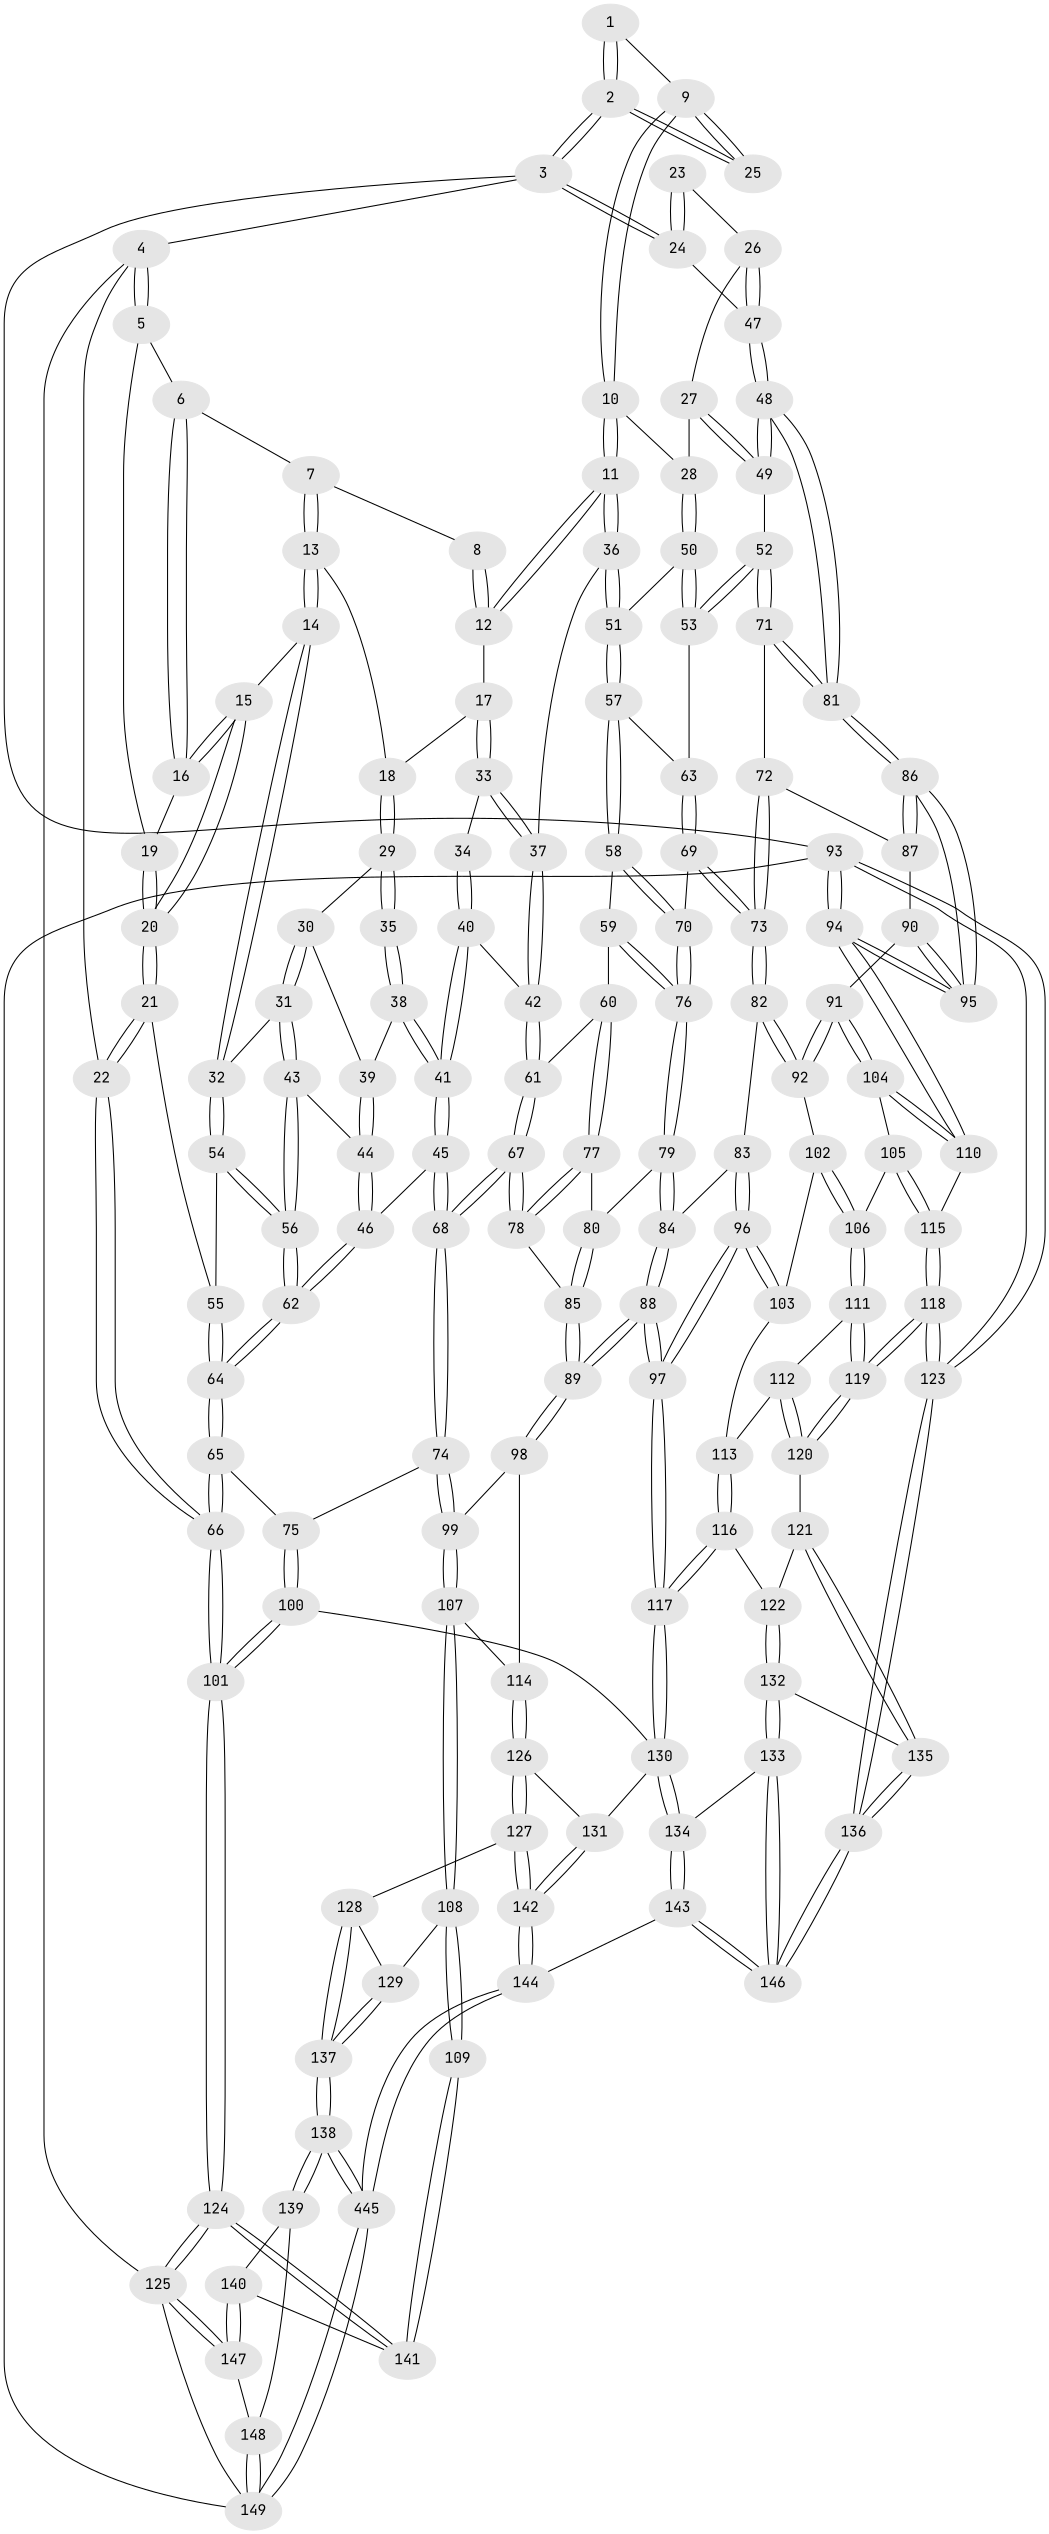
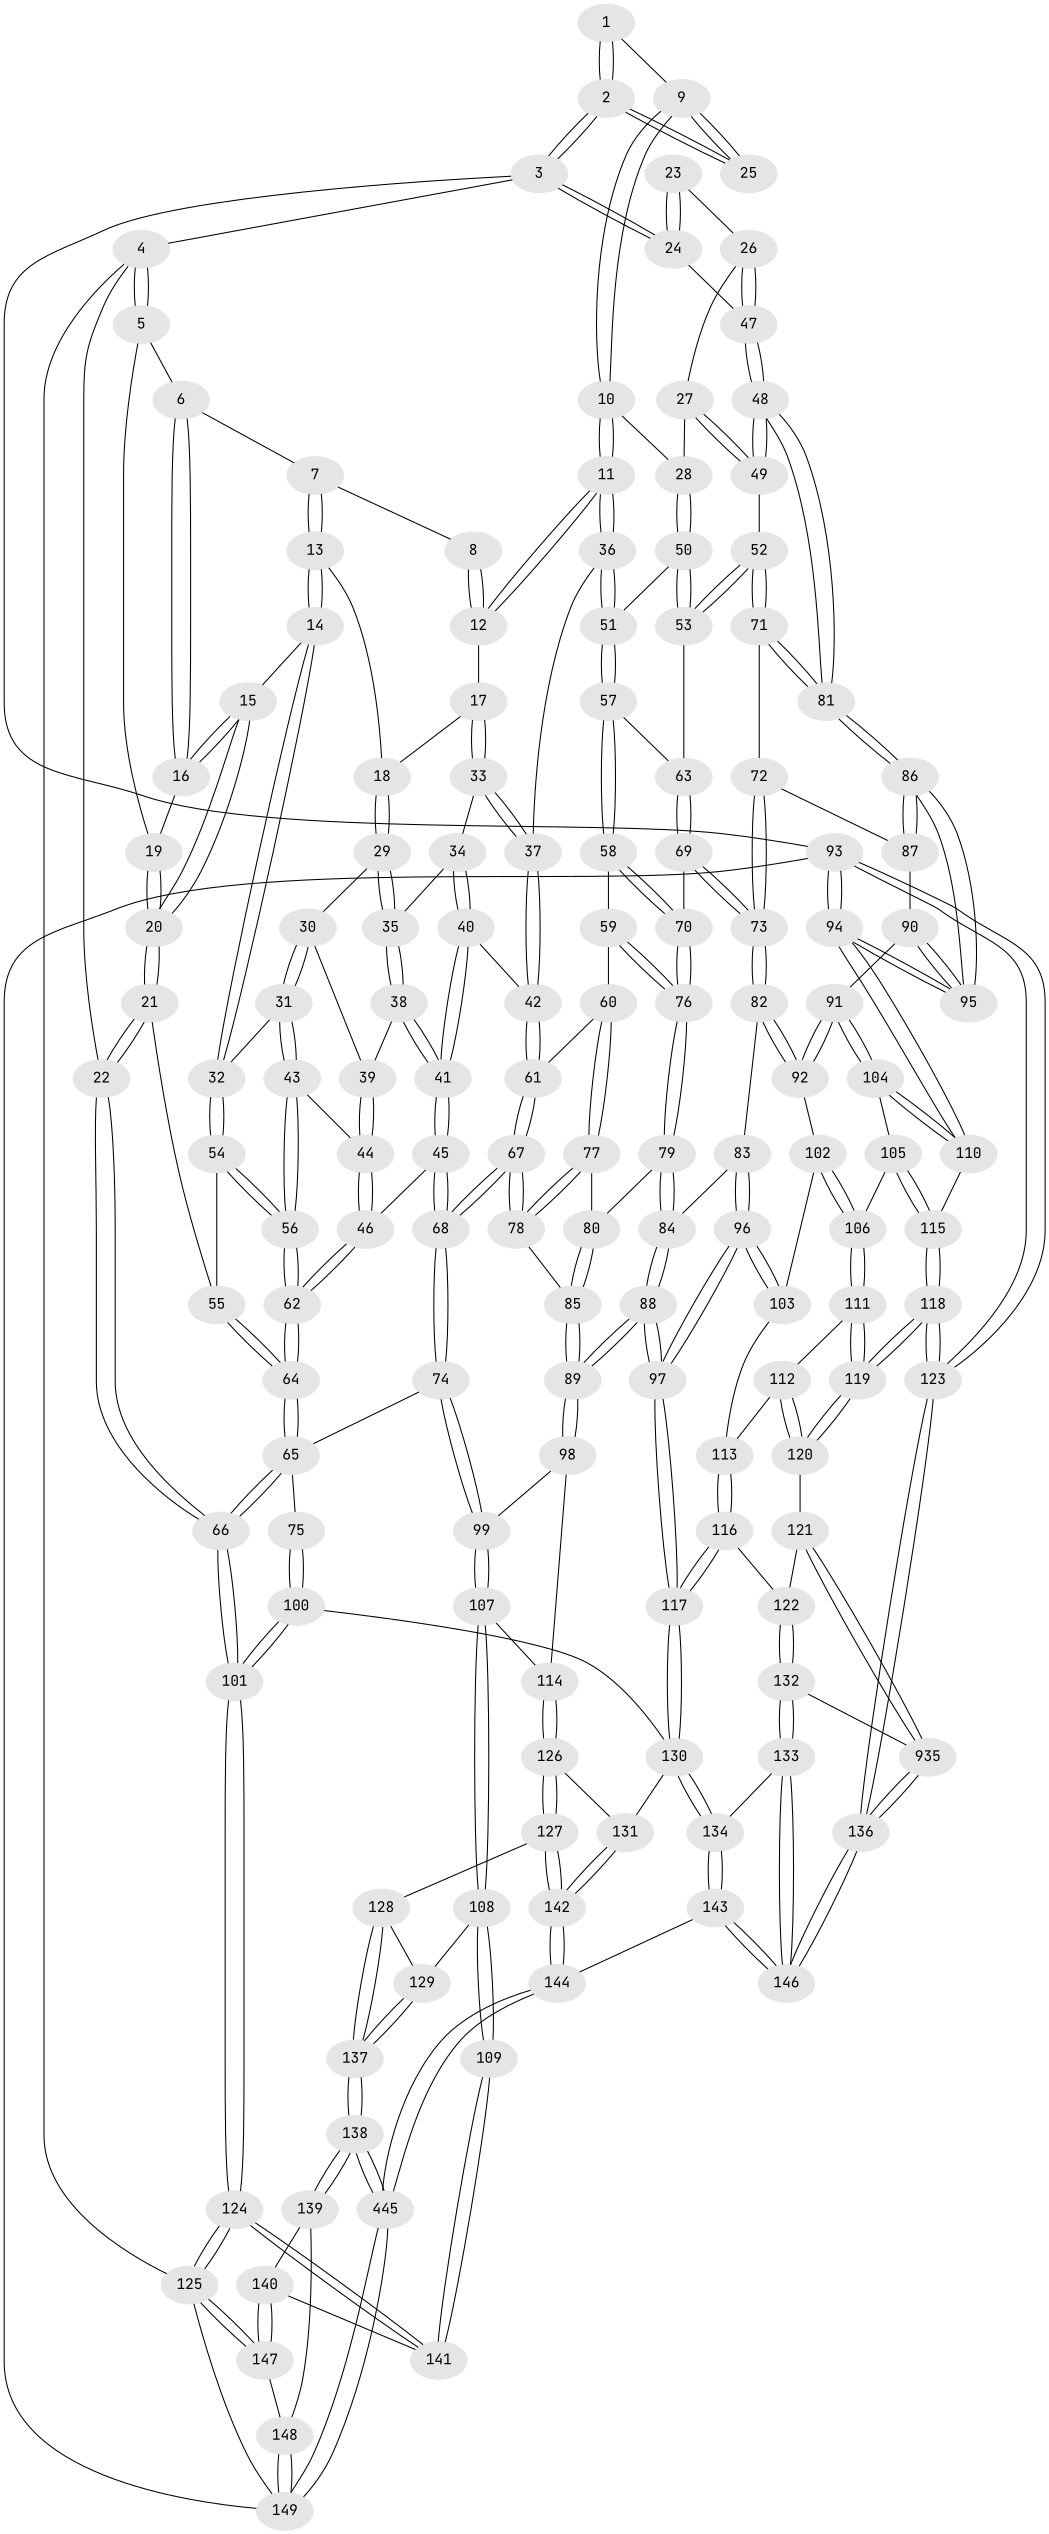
edge "34" -- "35": added
edge "74" -- "75": now "74" -- "65"
node "135": label "135" -> "935"
